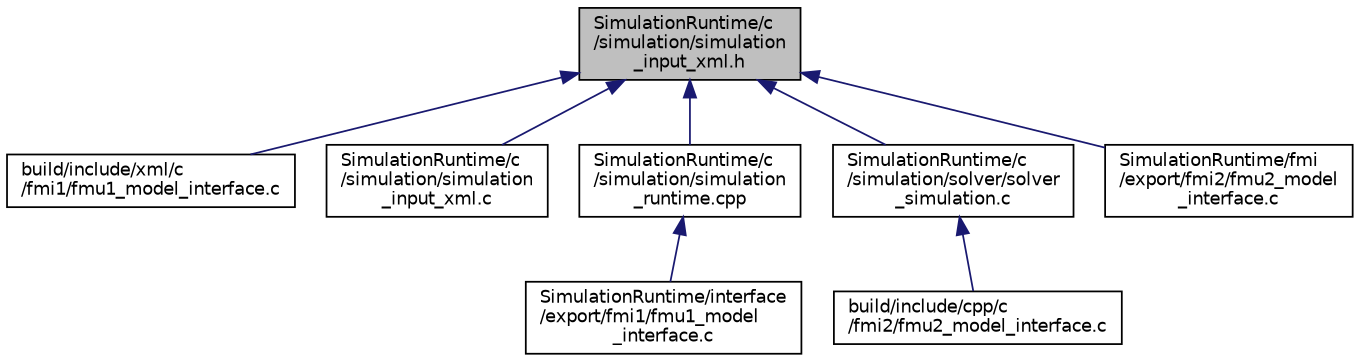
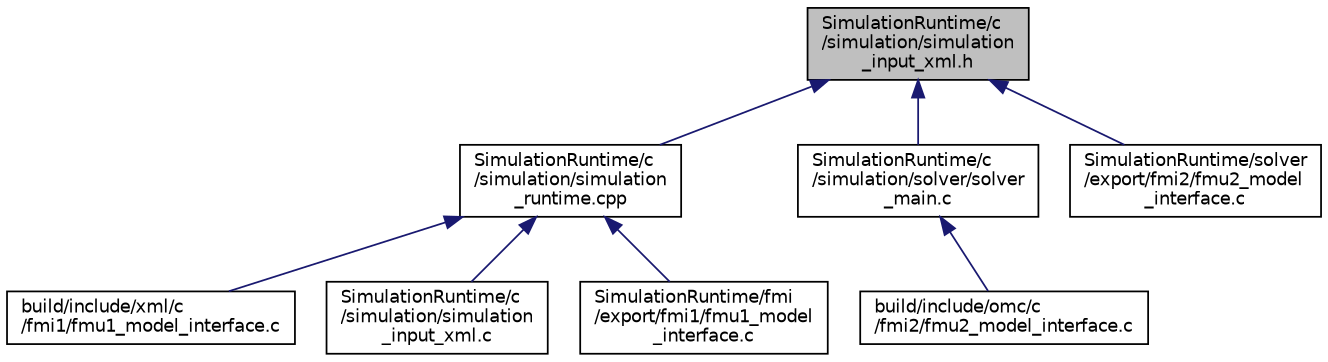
edge "build/include/xml/c /fmi1/fmu1_model_interface.c" -> "SimulationRuntime/c /simulation/simulation _input_xml.h": now "build/include/xml/c /fmi1/fmu1_model_interface.c" -> "SimulationRuntime/c /simulation/simulation _runtime.cpp"
edge "SimulationRuntime/c /simulation/simulation _input_xml.c" -> "SimulationRuntime/c /simulation/simulation _input_xml.h": now "SimulationRuntime/c /simulation/simulation _input_xml.c" -> "SimulationRuntime/c /simulation/simulation _runtime.cpp"
node "SimulationRuntime/c /simulation/solver/solver _simulation.c": label "SimulationRuntime/c /simulation/solver/solver _simulation.c" -> "SimulationRuntime/c /simulation/solver/solver _main.c"
node "SimulationRuntime/fmi /export/fmi2/fmu2_model _interface.c": label "SimulationRuntime/fmi /export/fmi2/fmu2_model _interface.c" -> "SimulationRuntime/solver /export/fmi2/fmu2_model _interface.c"
node "SimulationRuntime/interface /export/fmi1/fmu1_model _interface.c": label "SimulationRuntime/interface /export/fmi1/fmu1_model _interface.c" -> "SimulationRuntime/fmi /export/fmi1/fmu1_model _interface.c"
node "build/include/cpp/c /fmi2/fmu2_model_interface.c": label "build/include/cpp/c /fmi2/fmu2_model_interface.c" -> "build/include/omc/c /fmi2/fmu2_model_interface.c"
